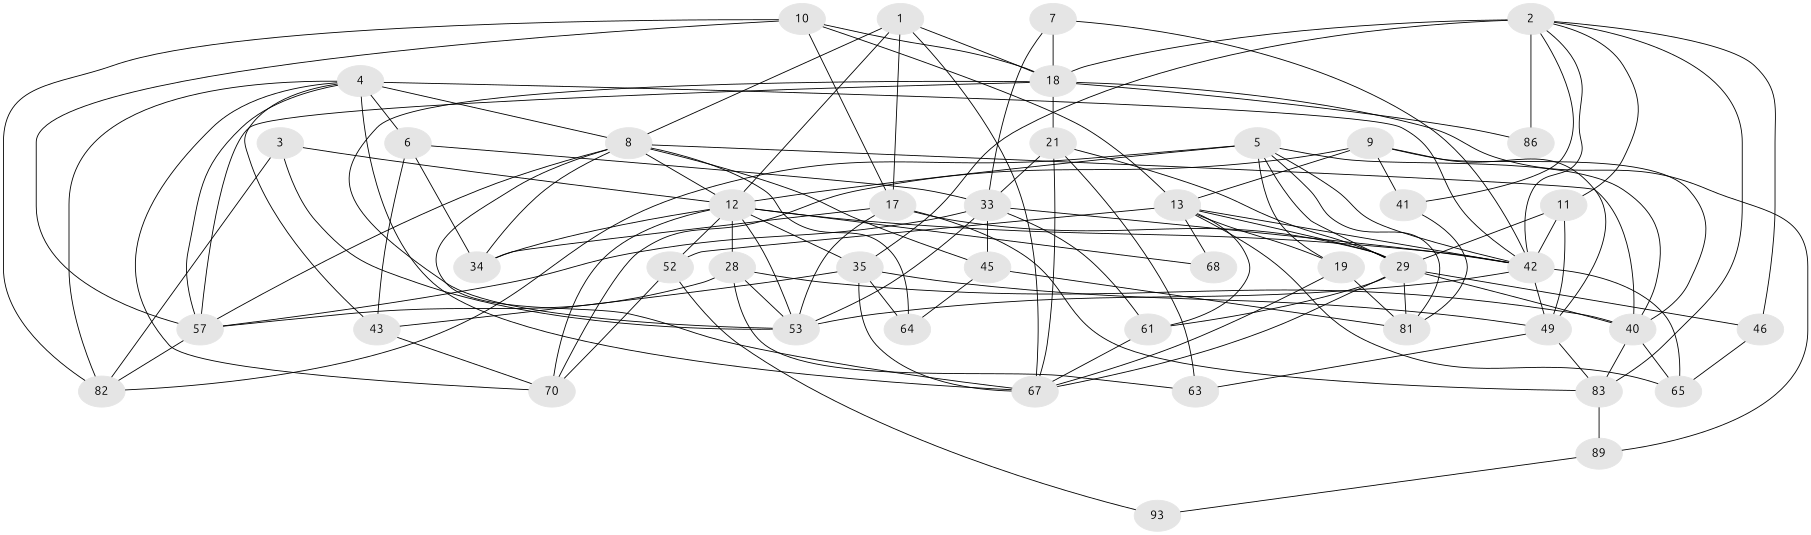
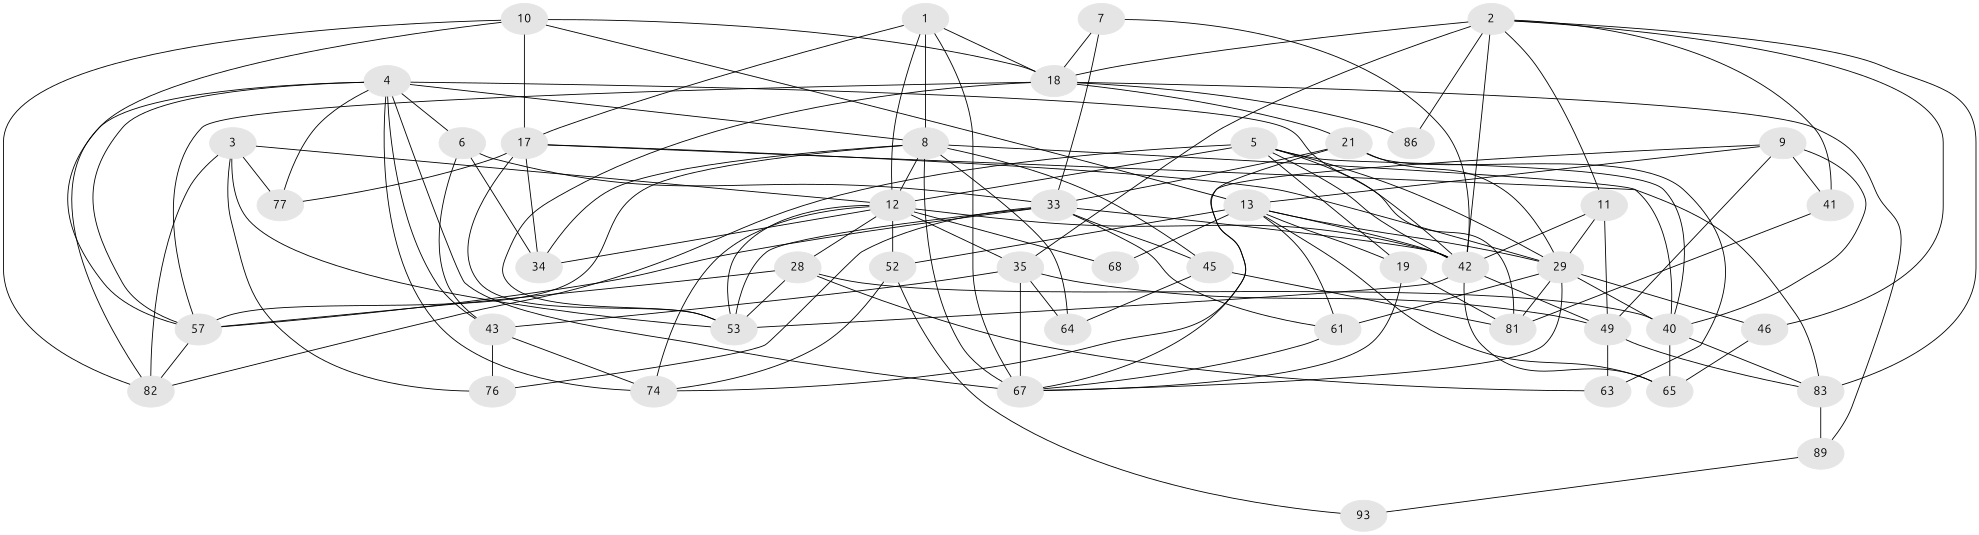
node "77": added
node "76": added
node "70": label "70" -> "74"
